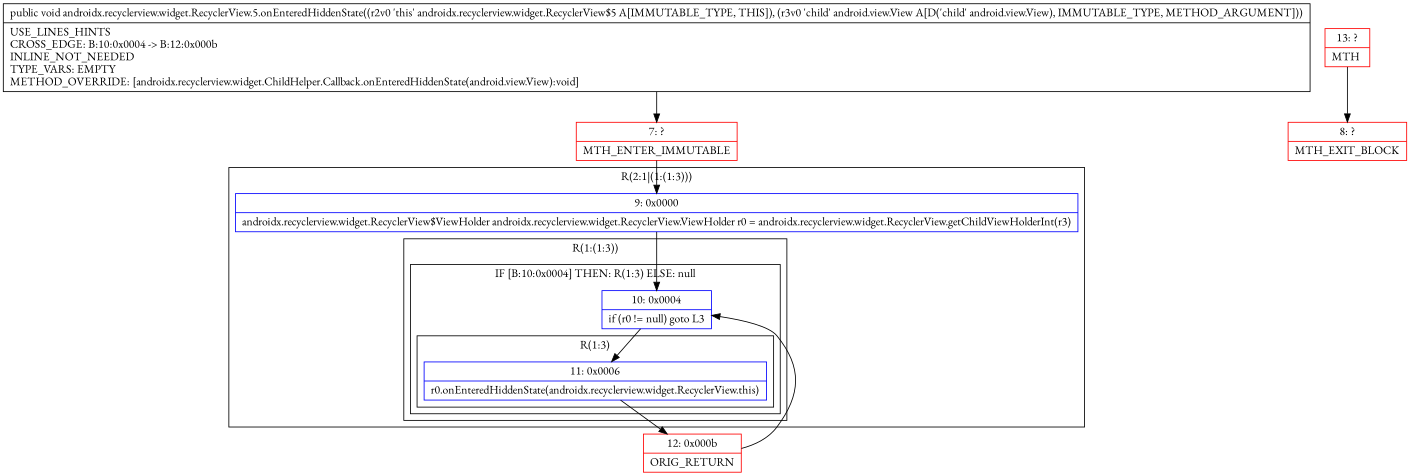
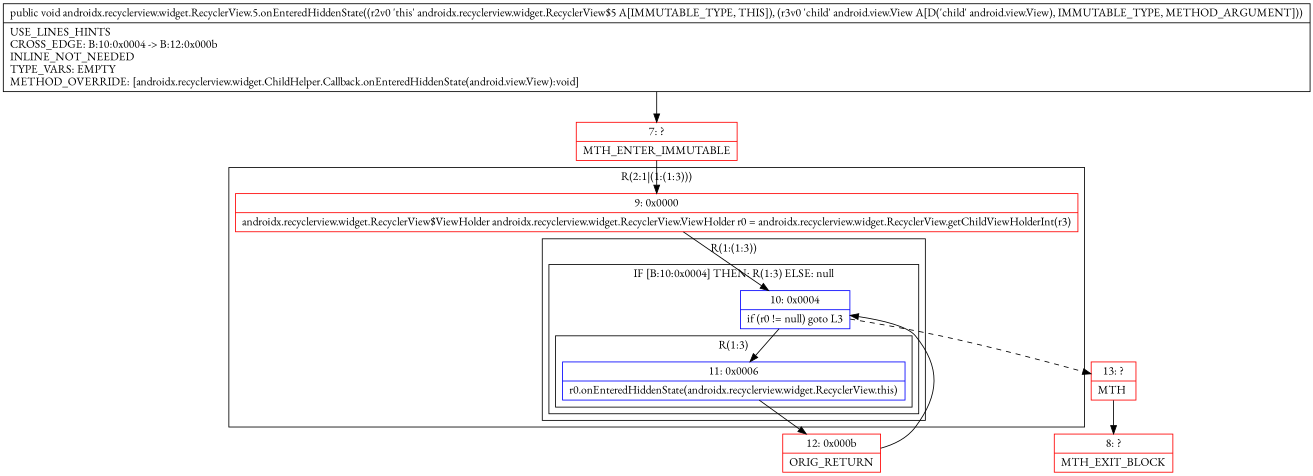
node "9: 0x0000": color blue -> red
edge "10: 0x0004" -> "13: ?": added
